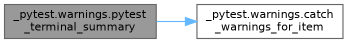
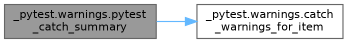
node "_pytest.warnings.pytest _terminal_summary": label "_pytest.warnings.pytest _terminal_summary" -> "_pytest.warnings.pytest _catch_summary"
